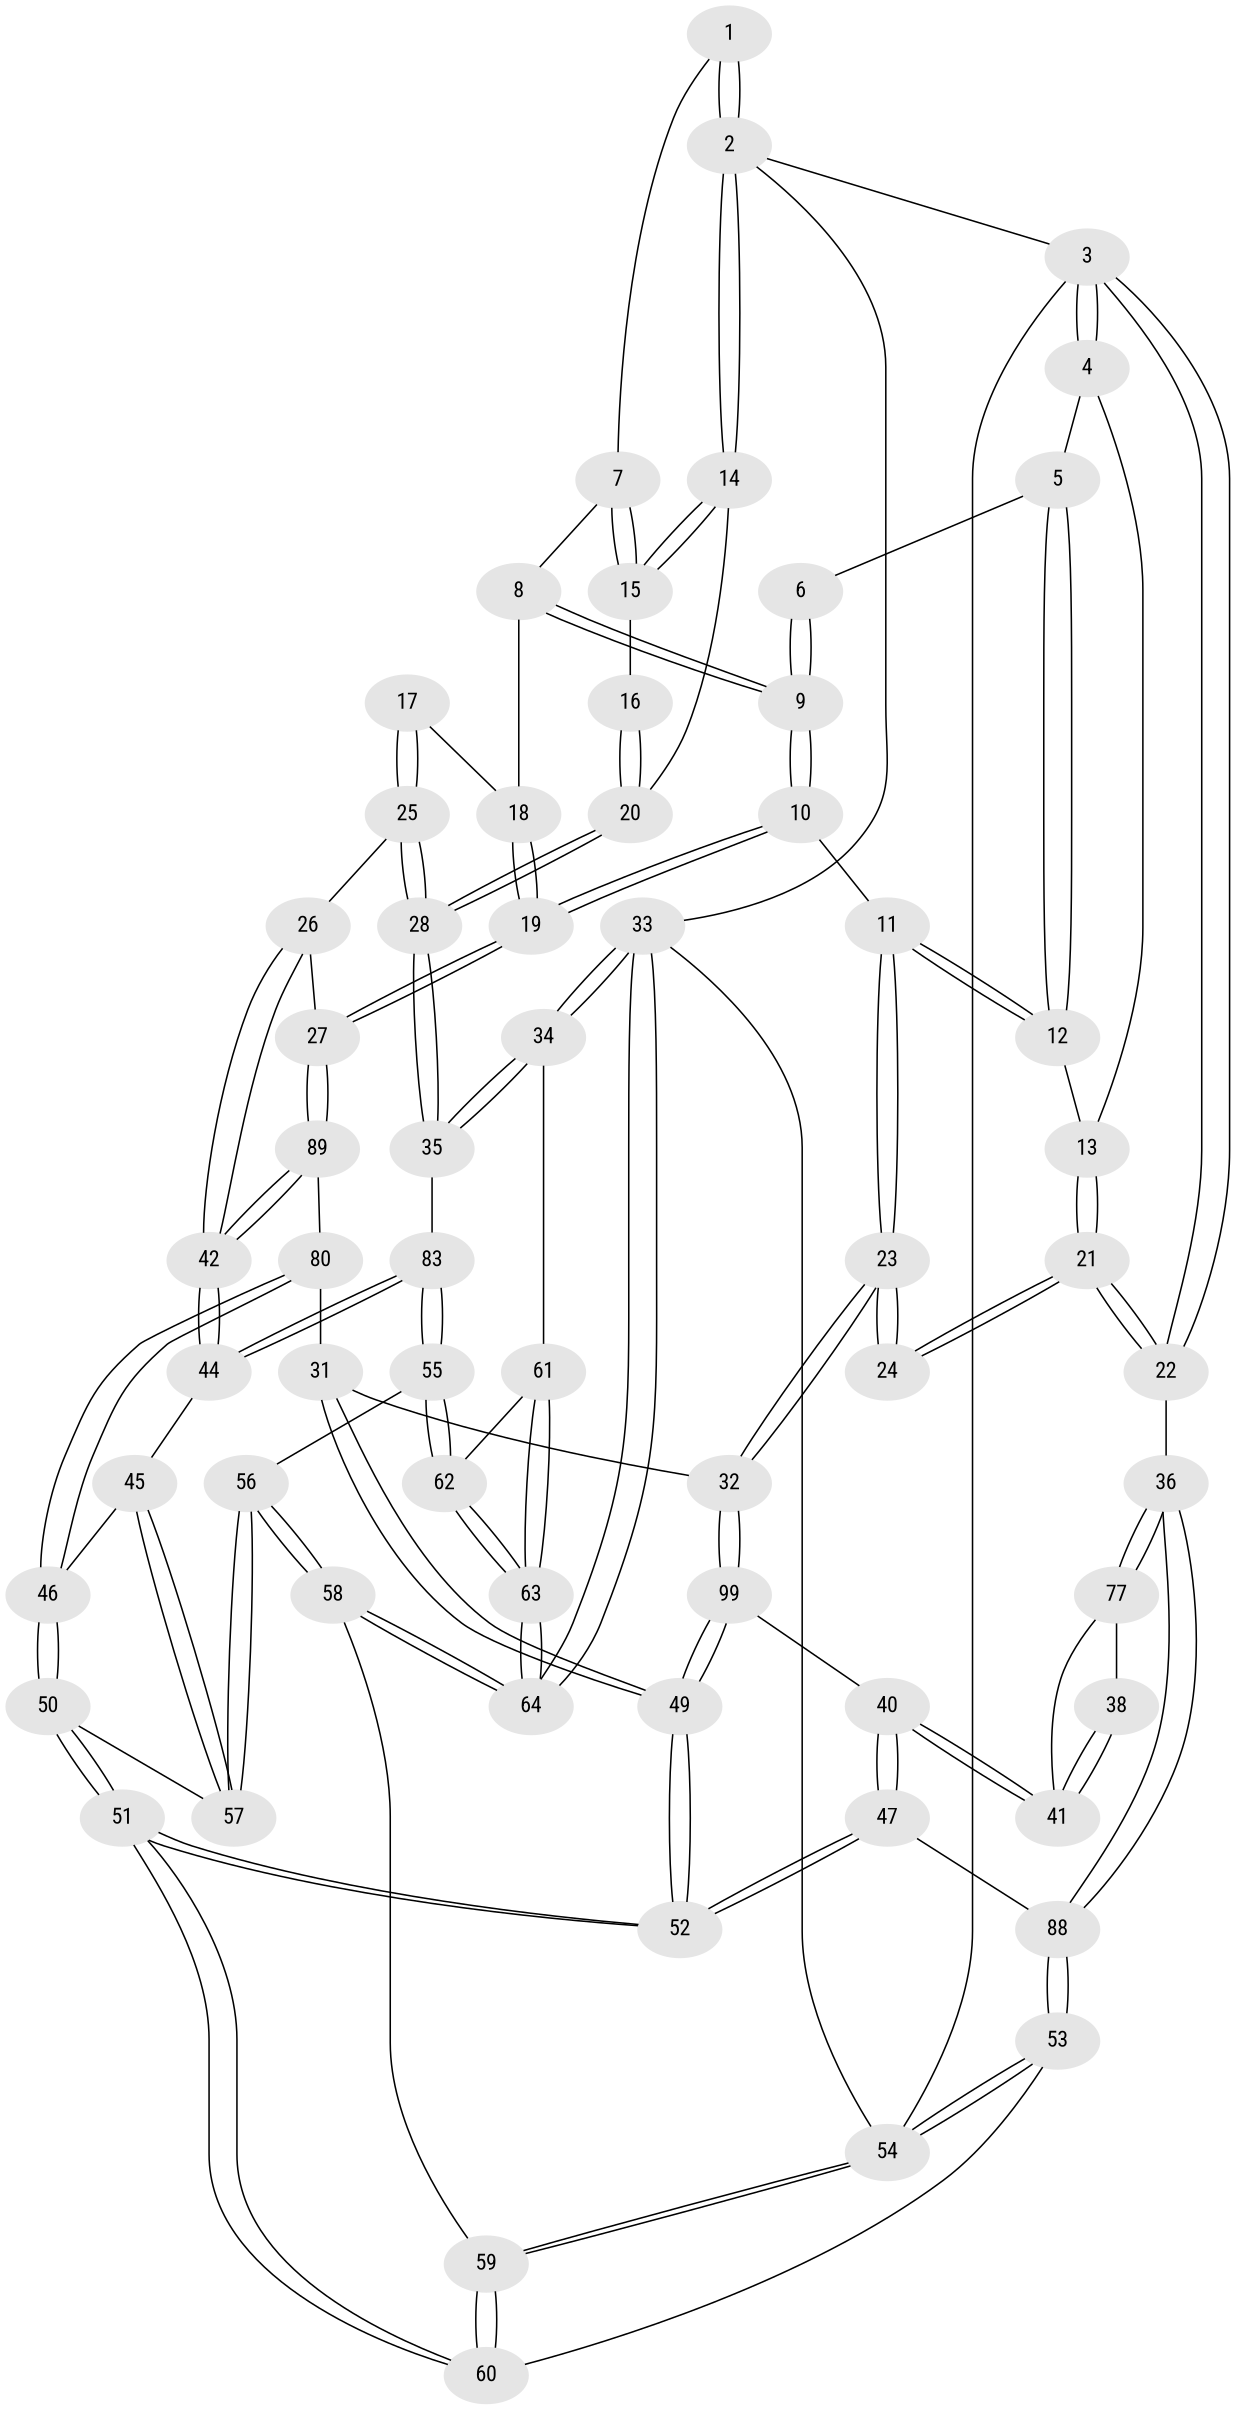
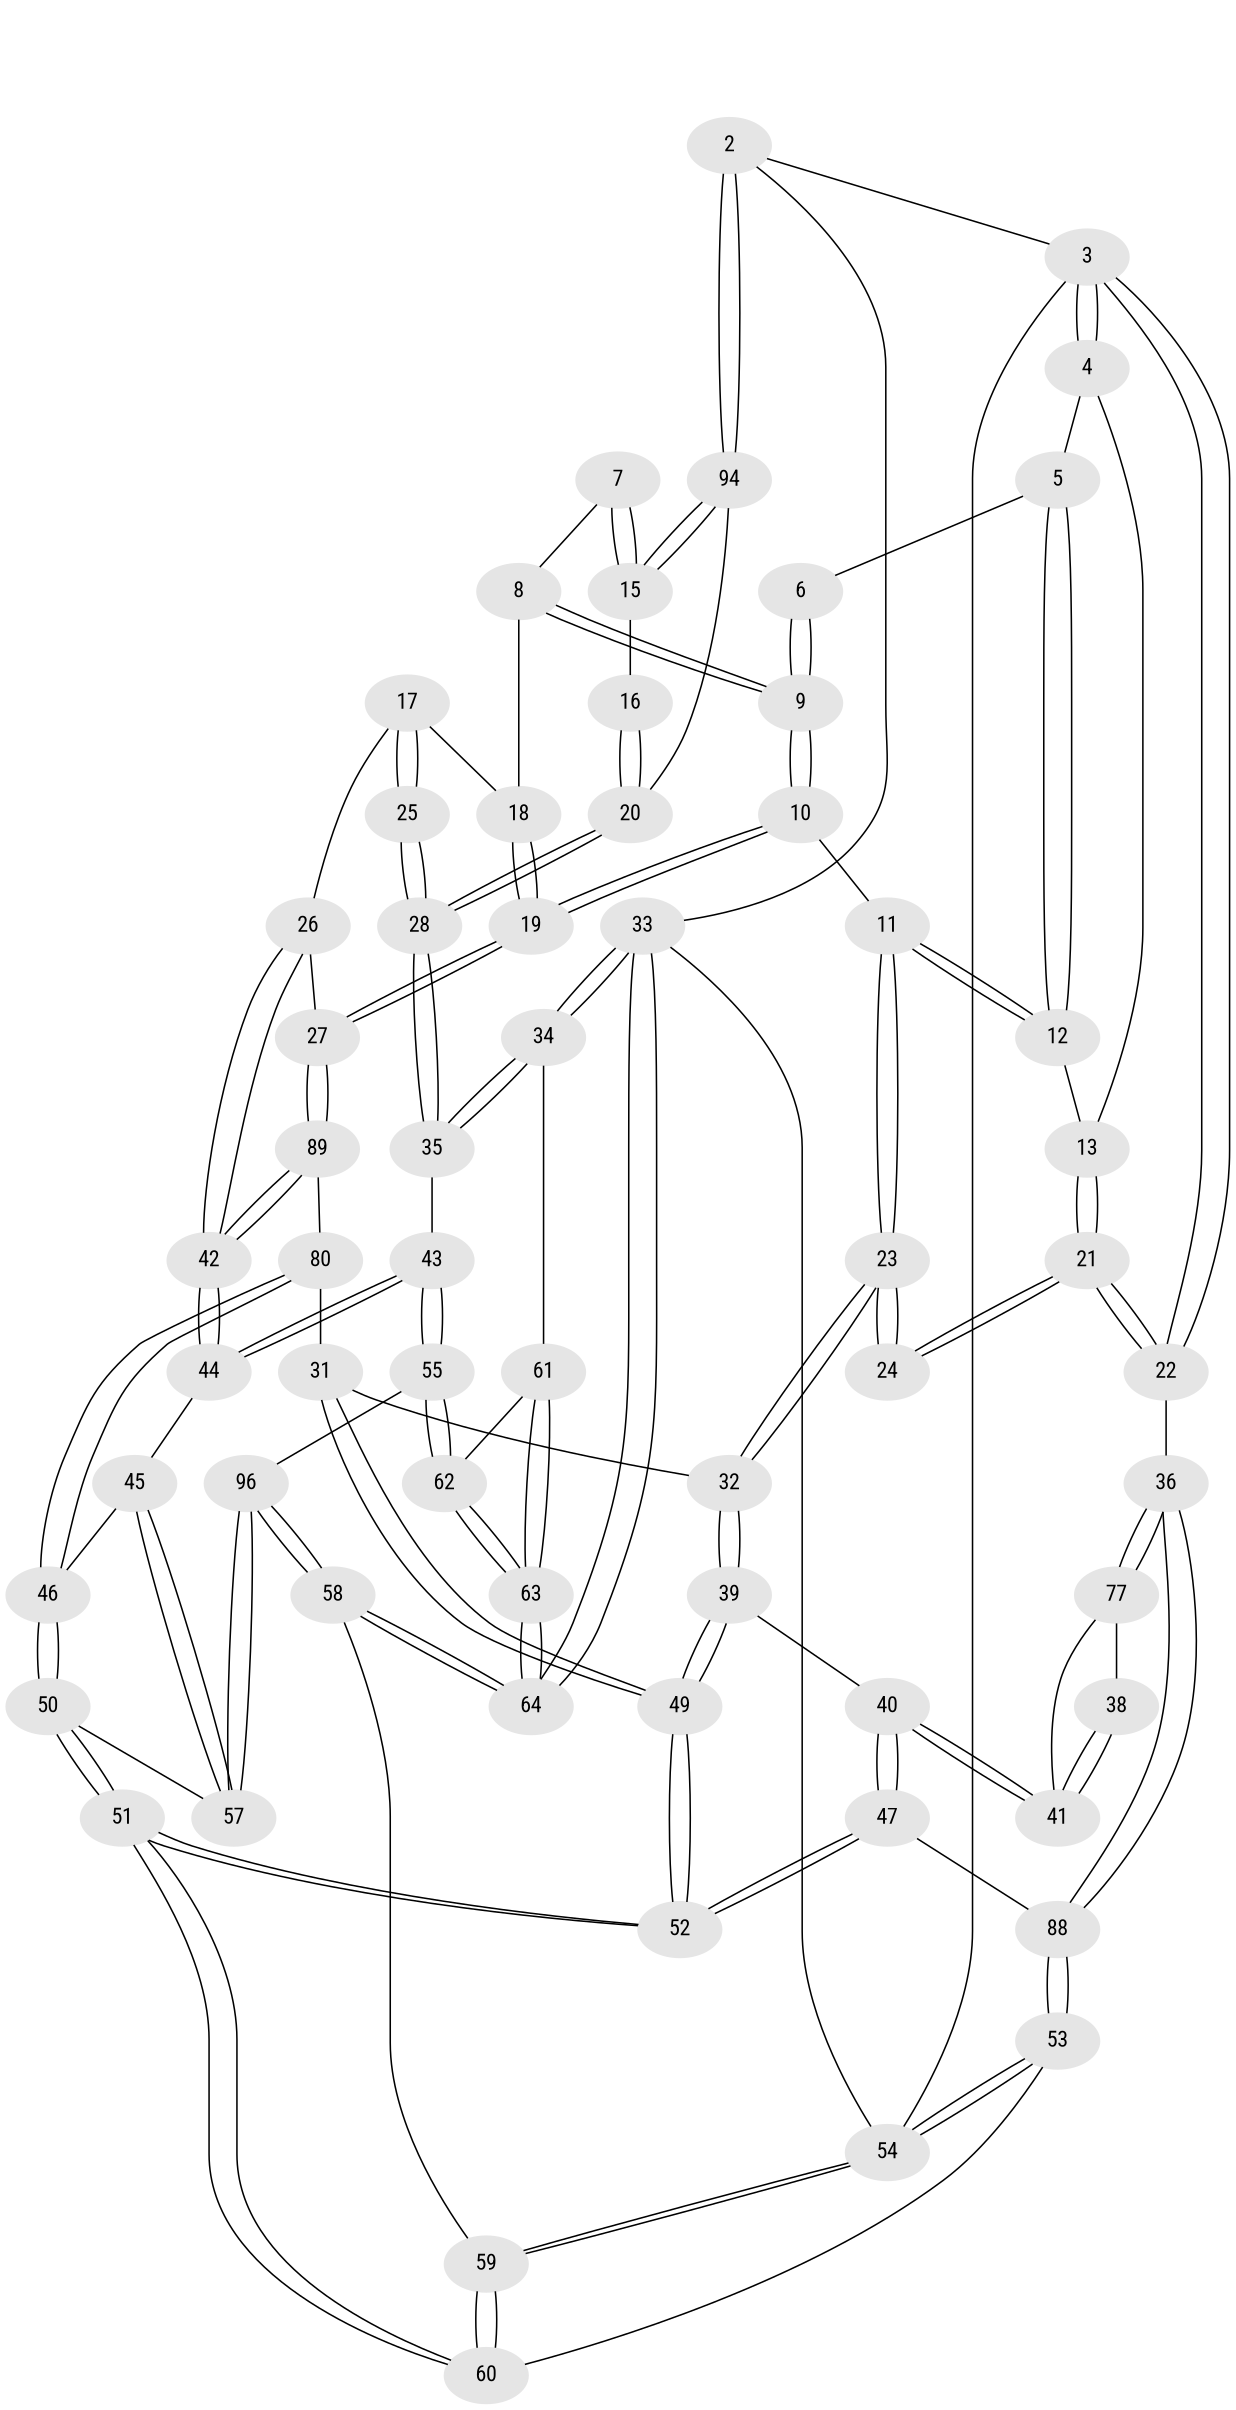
node "1": removed
node "14": label "14" -> "94"
edge "25" -- "26": now "17" -- "26"
node "83": label "83" -> "43"
node "56": label "56" -> "96"
node "99": label "99" -> "39"
